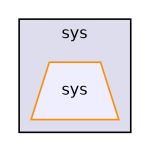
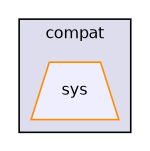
cluster "sys": label "sys" -> "compat"
